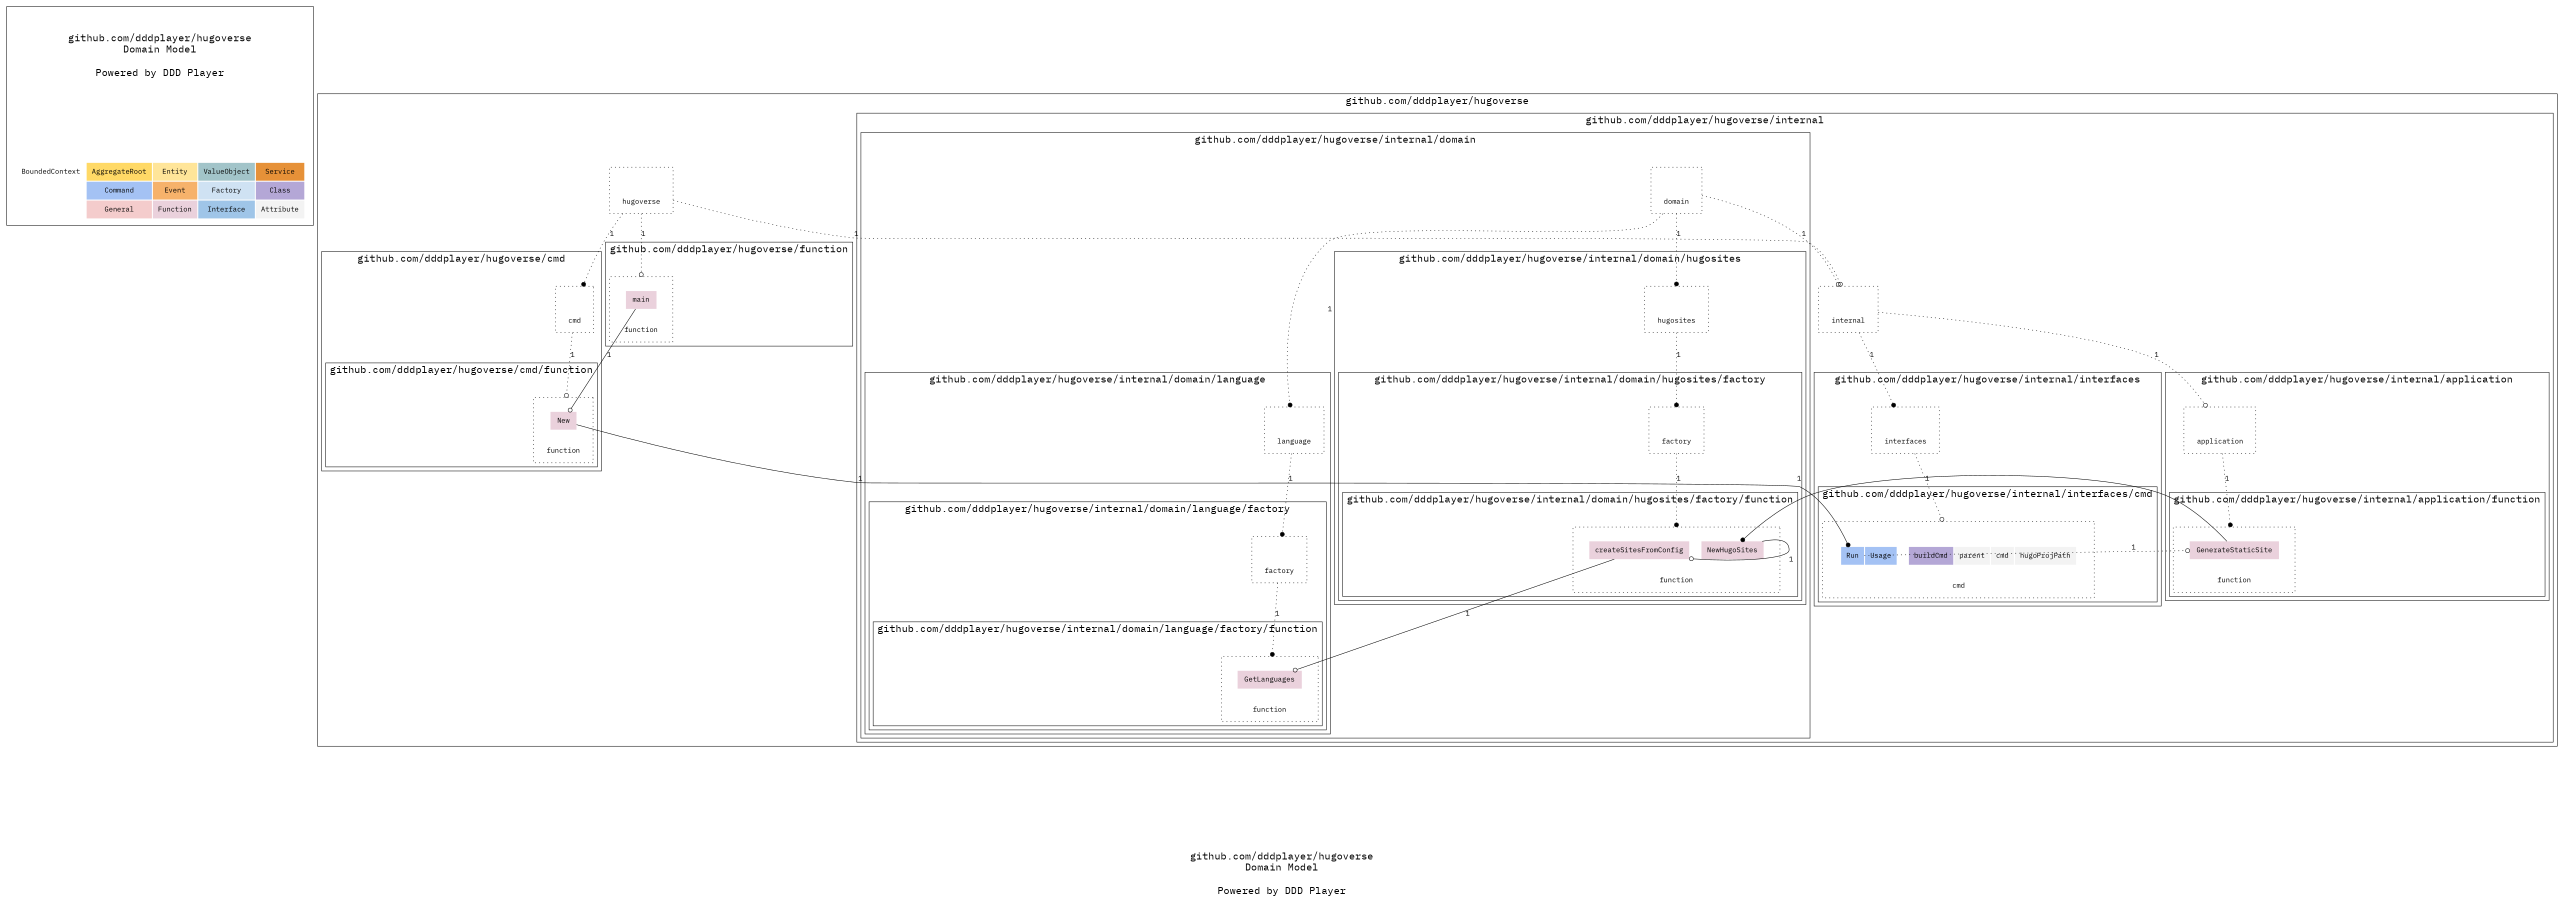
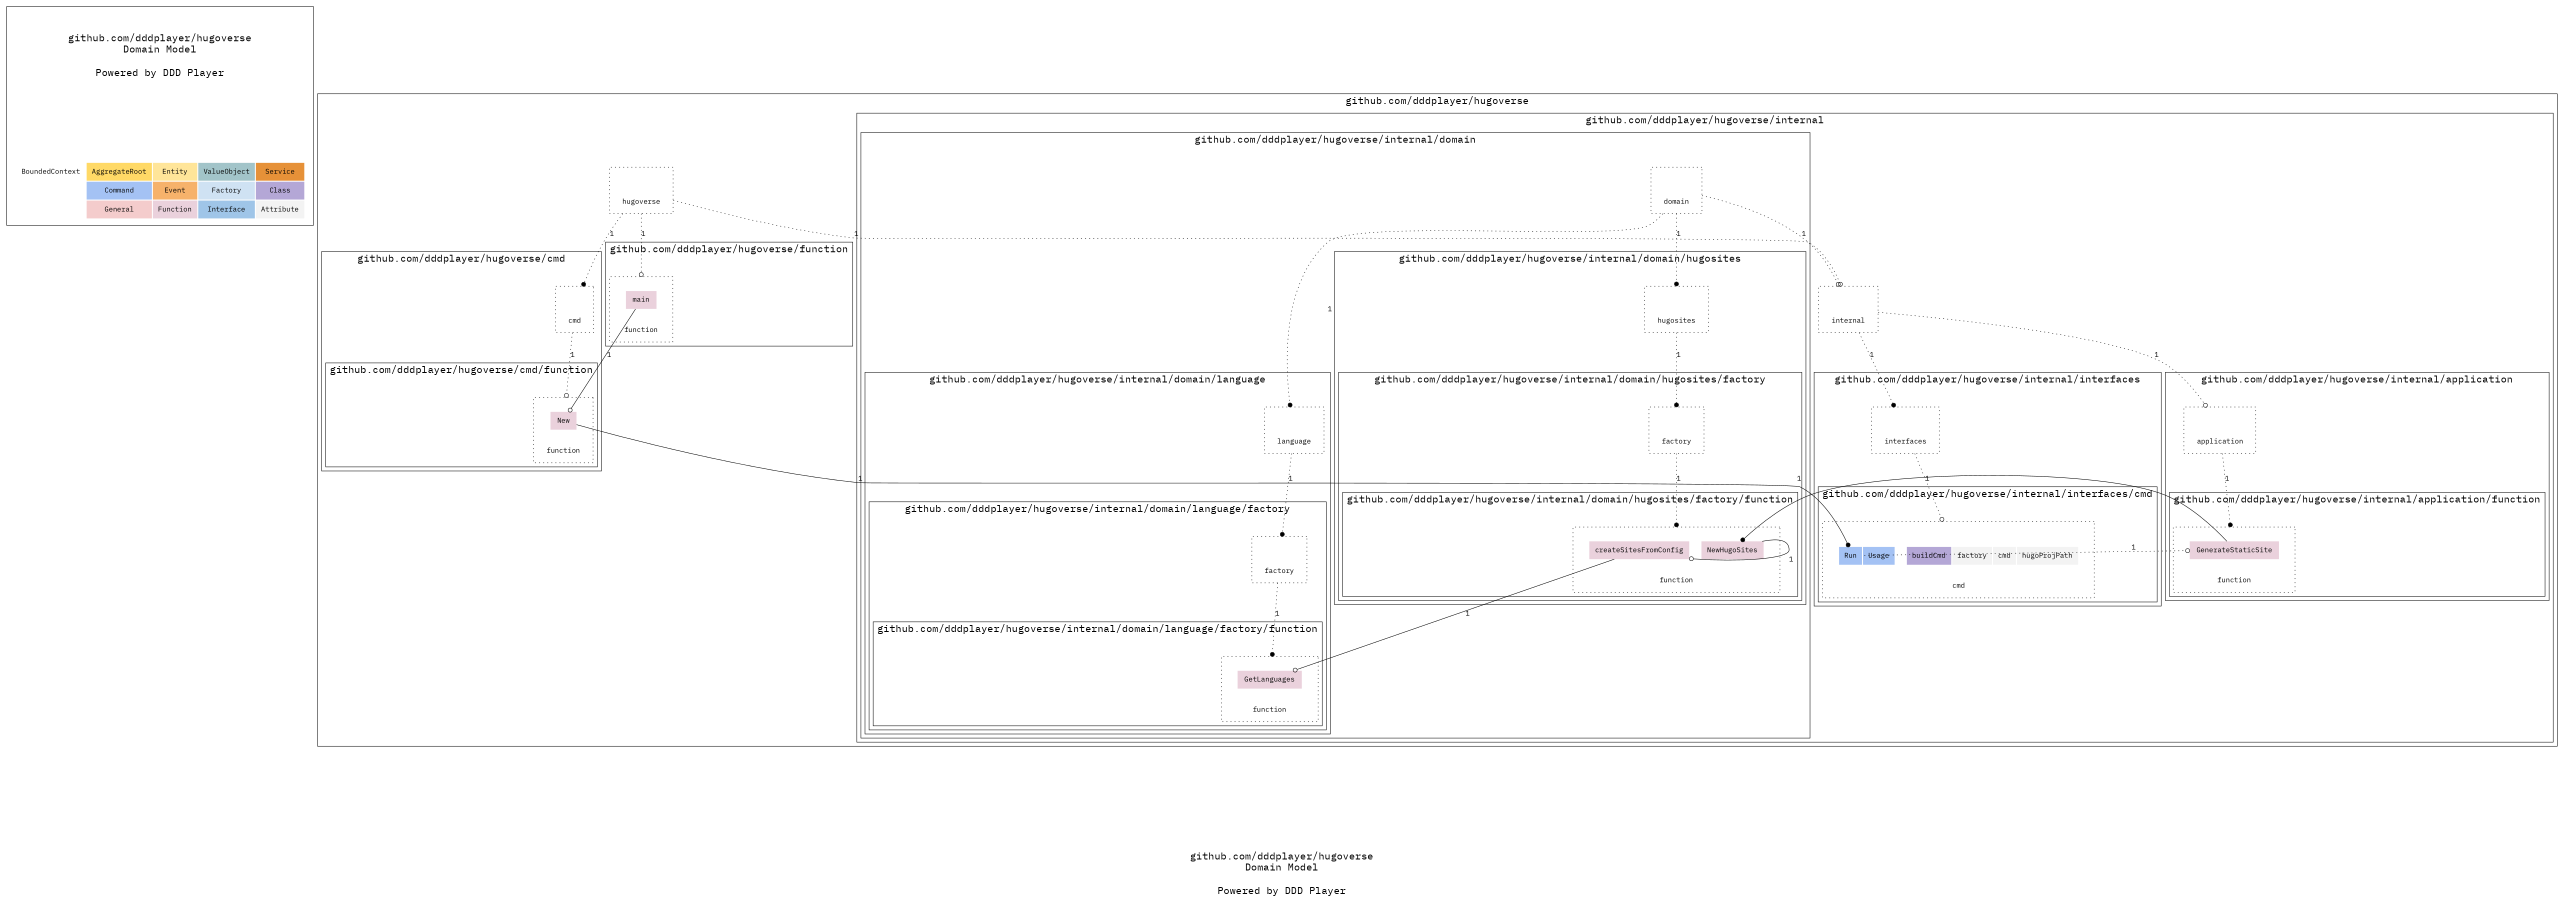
node "Run": text "parent" -> "factory"
